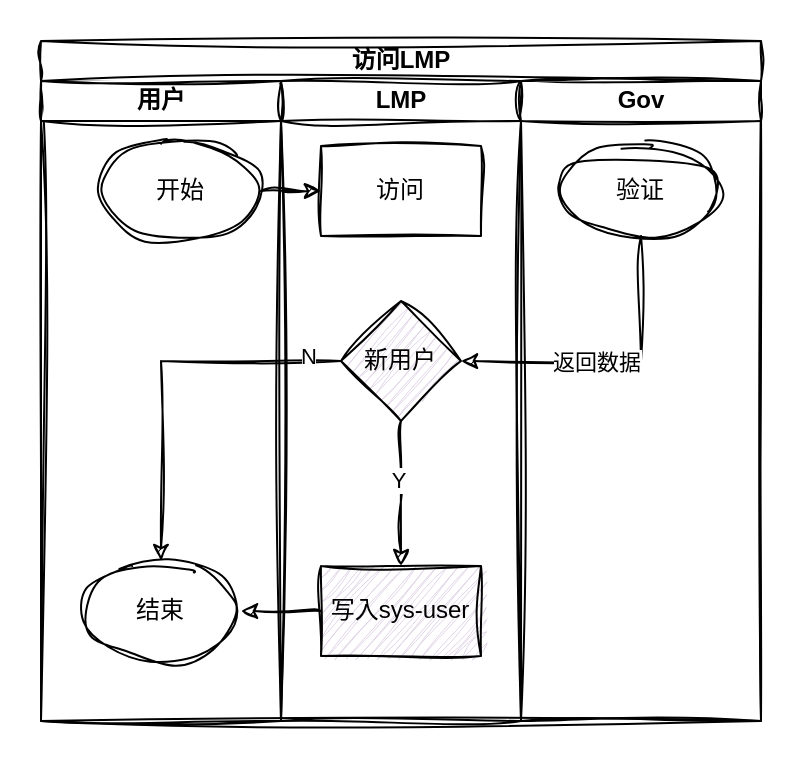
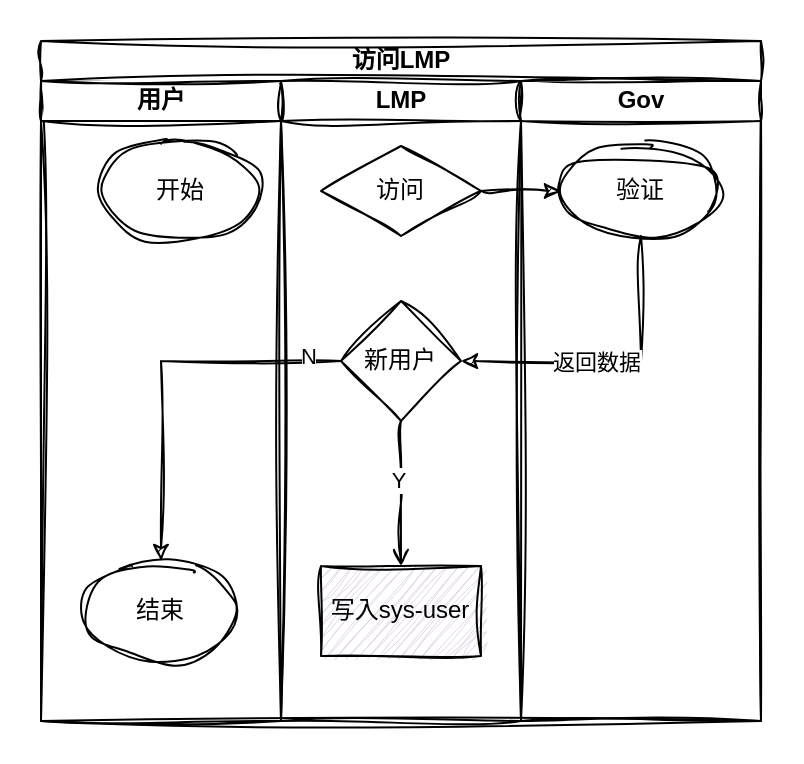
edge "开始" -> "访问": removed
node "访问": shape rectangle -> diamond
edge "访问" -> "验证": added
node "新用户": fillcolor #e1d5e7 -> #ffffff
edge "新用户" -> "写入sys-user": arrowhead classic -> open
edge "写入sys-user" -> "结束": removed
